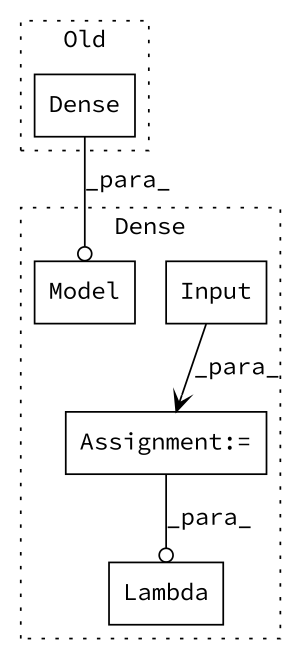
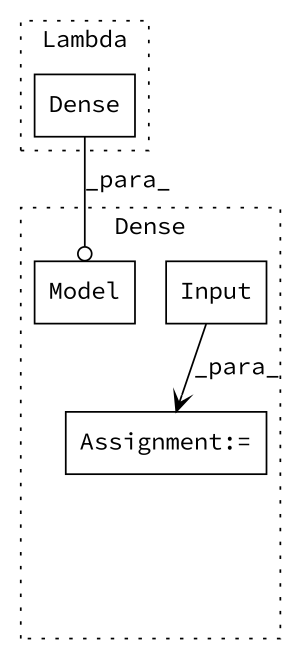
cluster "Old": label "Old" -> "Lambda"
node "Lambda": removed
